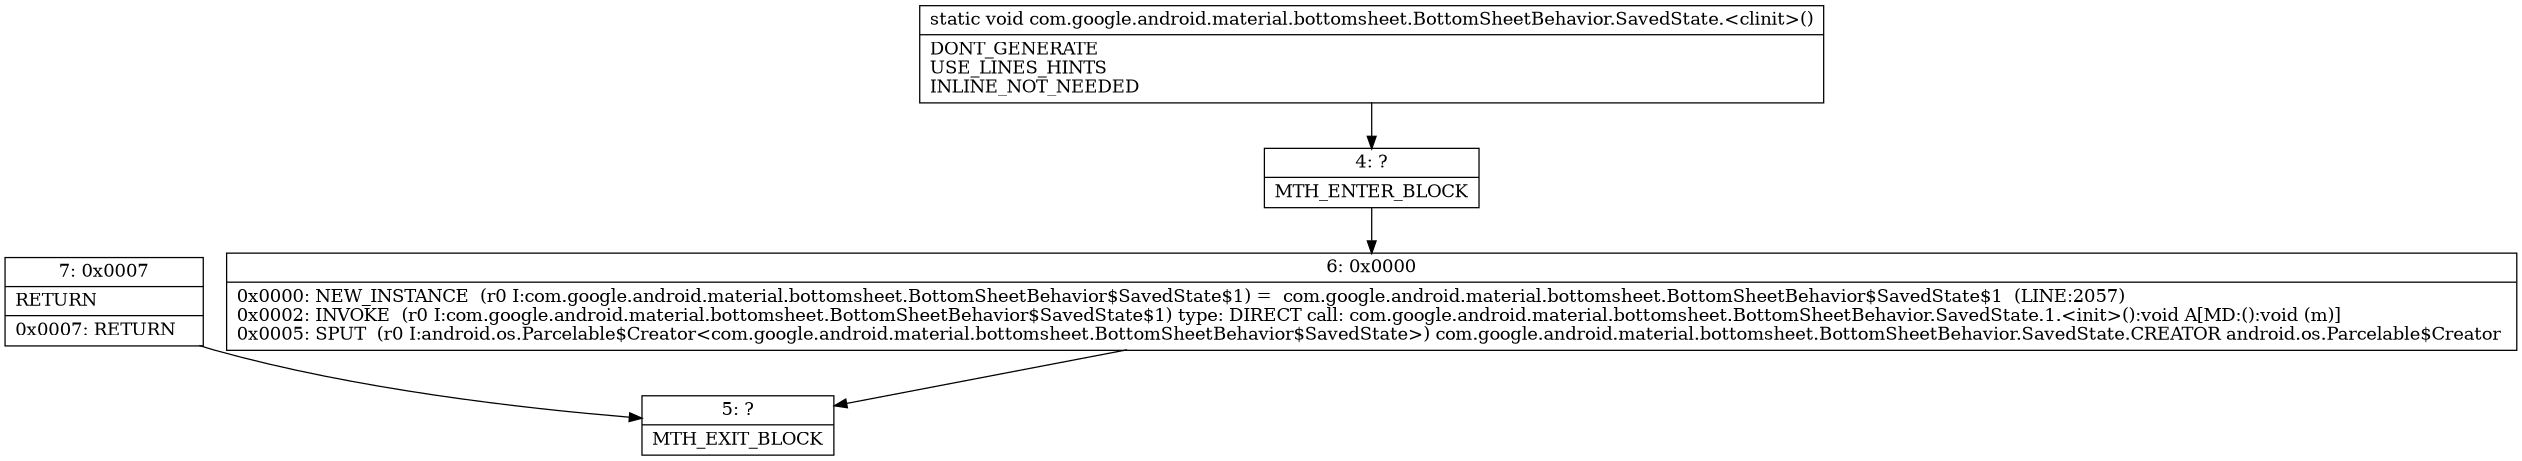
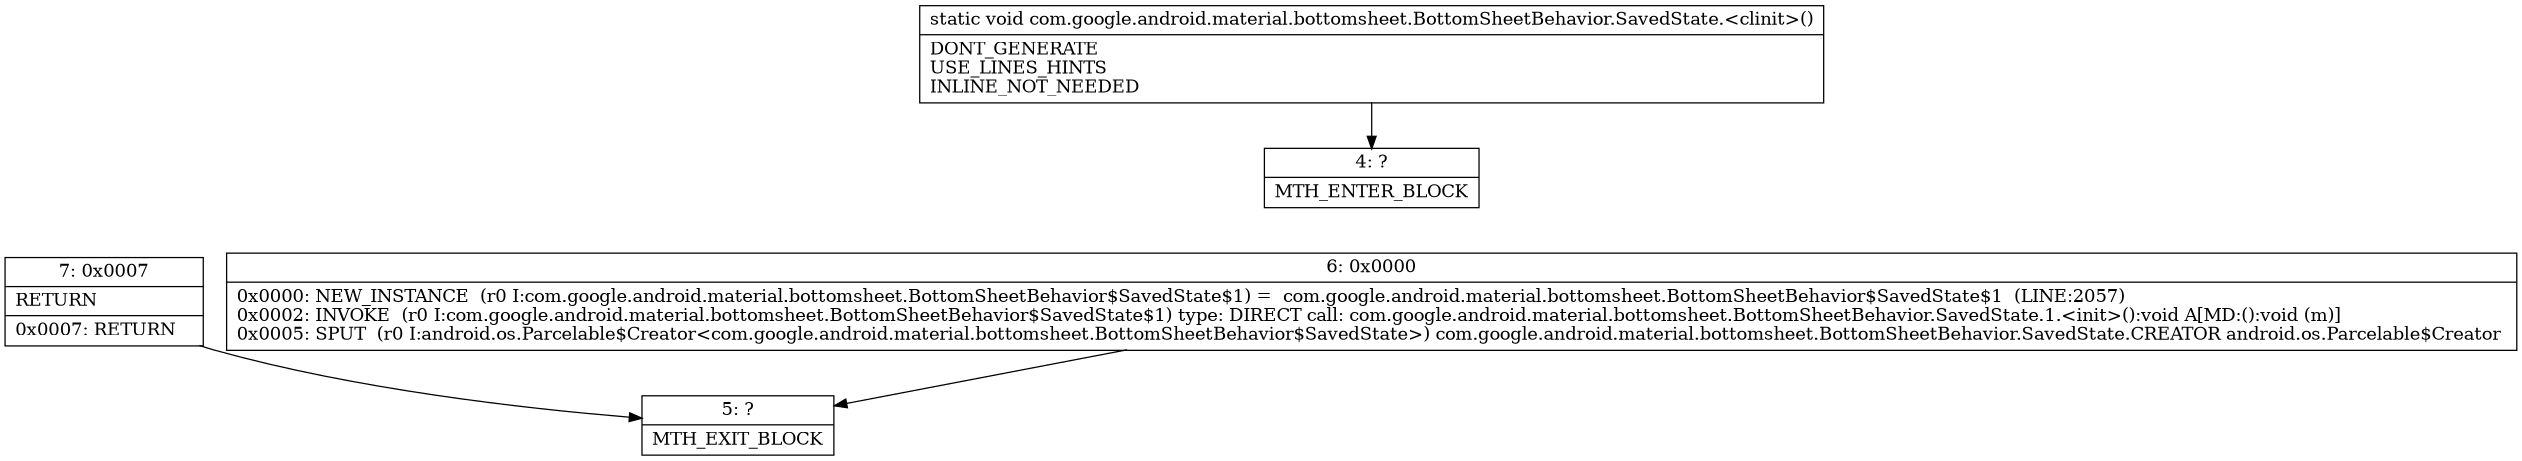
edge "4: ?" -> "6: 0x0000": removed
